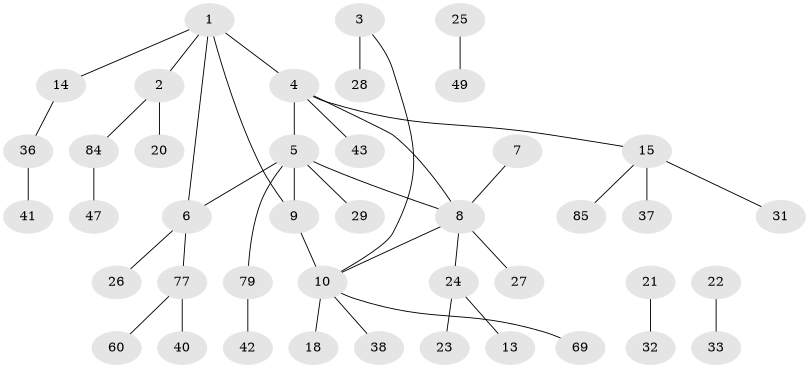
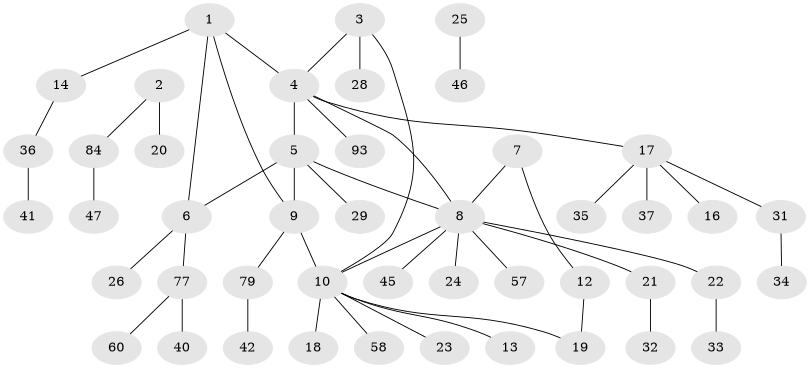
edge "1" -- "2": removed
edge "3" -- "4": added
node "49": label "49" -> "46"
node "43": label "43" -> "93"
node "15": label "15" -> "17"
edge "5" -- "79": now "9" -- "79"
node "85": label "85" -> "35"
node "16": added
edge "8" -- "22": added
edge "8" -- "21": added
node "45": added
node "27": label "27" -> "57"
node "12": added
node "34": added
edge "24" -- "23": now "10" -- "23"
edge "24" -- "13": now "10" -- "13"
node "38": label "38" -> "58"
node "69": label "69" -> "19"
